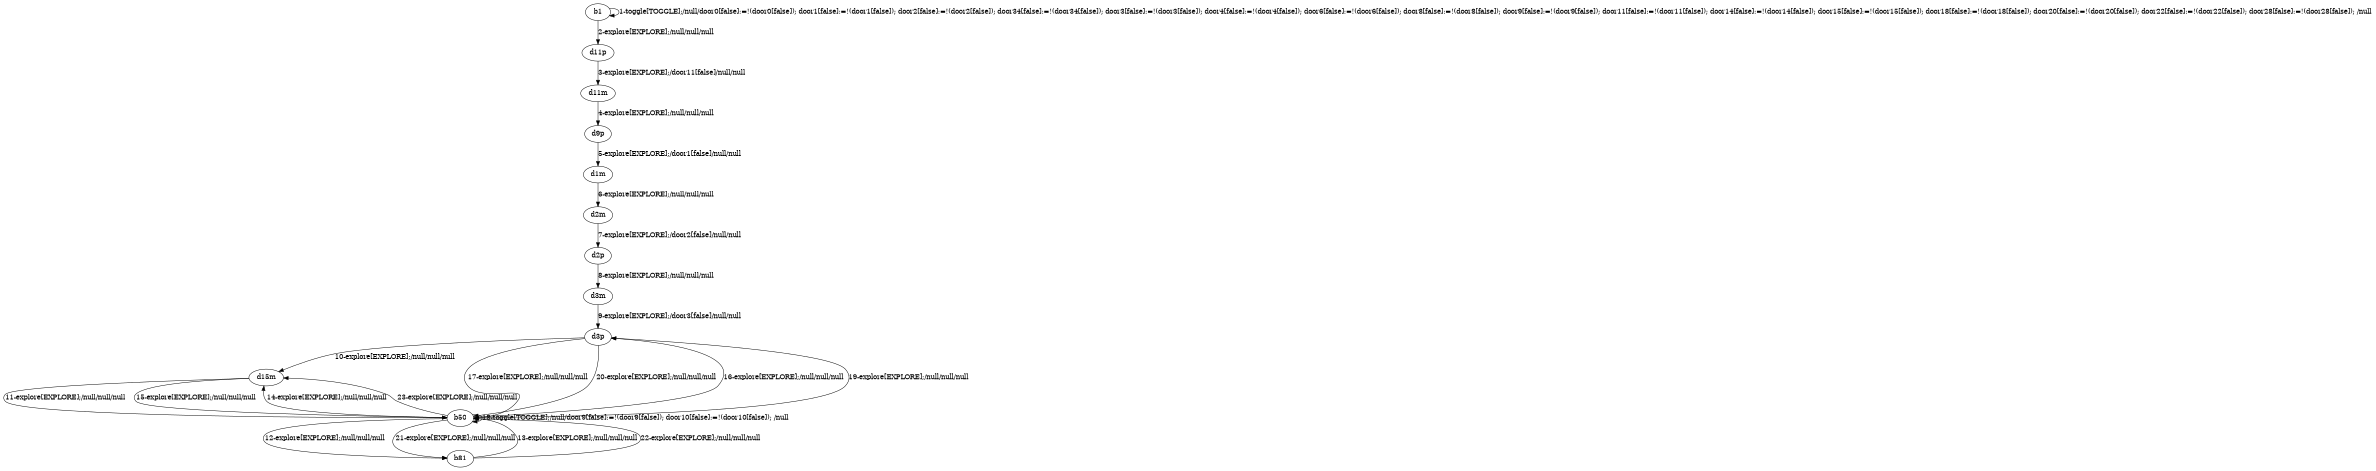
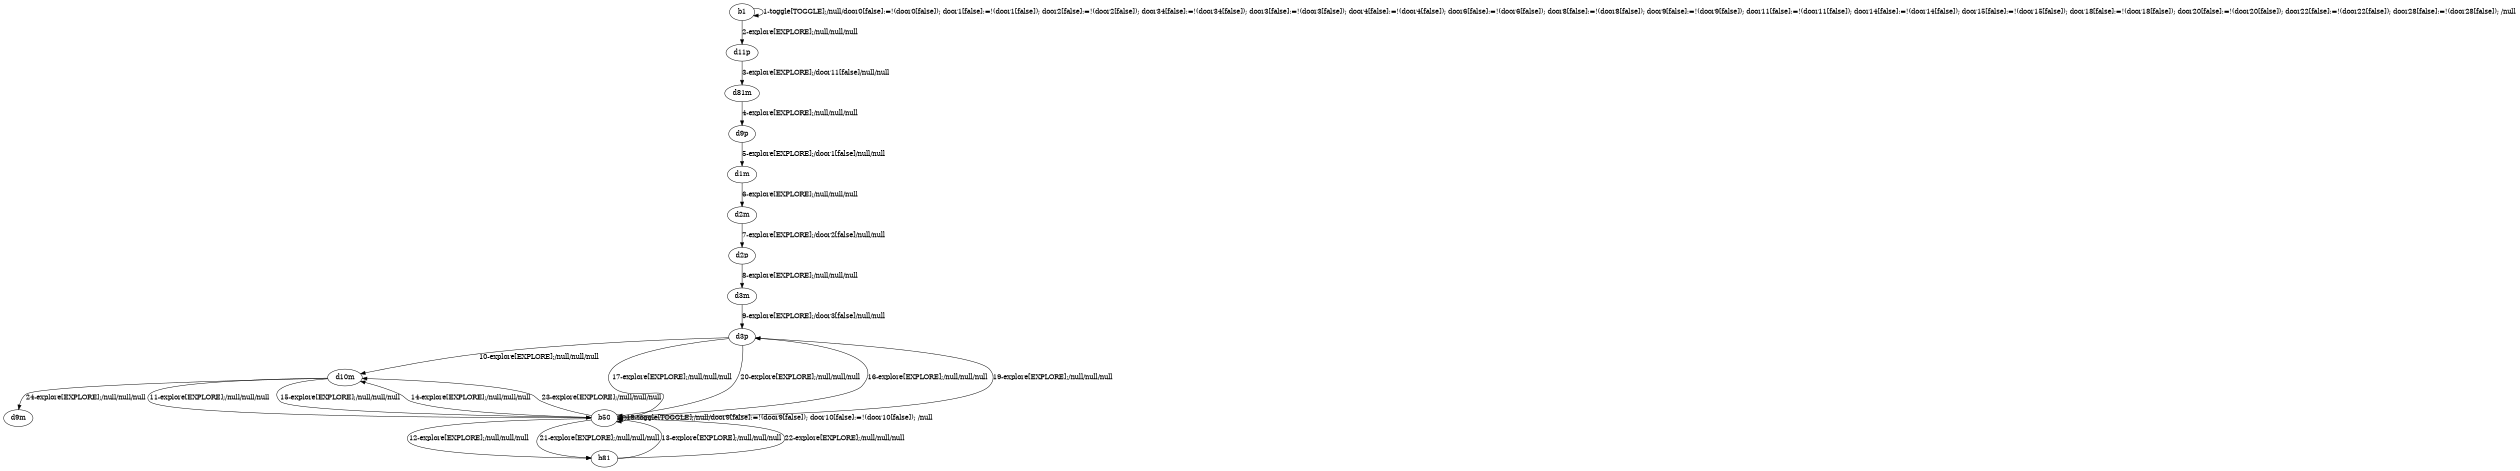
node "d11m": label "d11m" -> "d81m"
node "d15m": label "d15m" -> "d10m"
node "d9m": added
